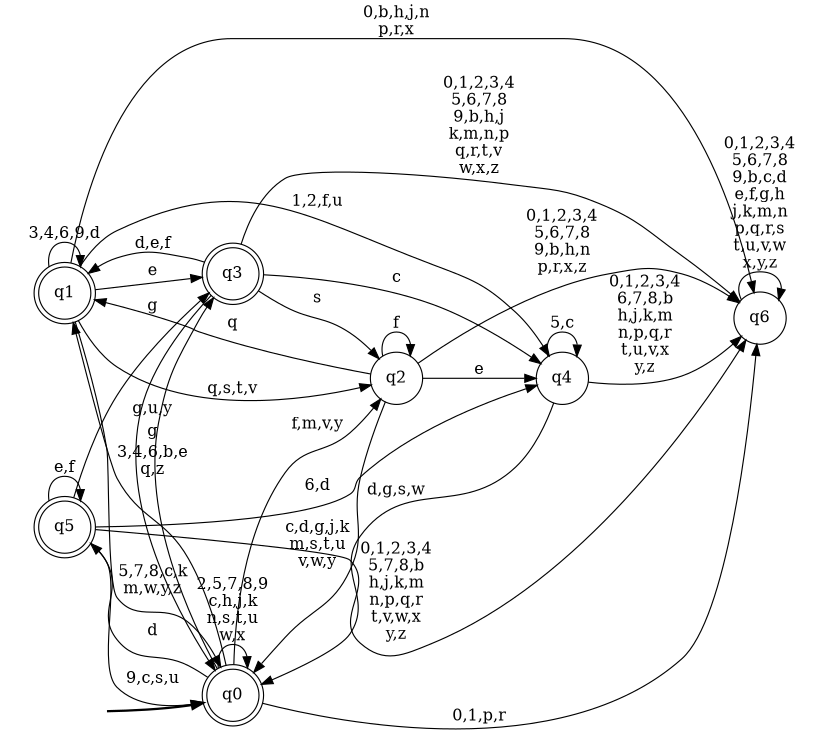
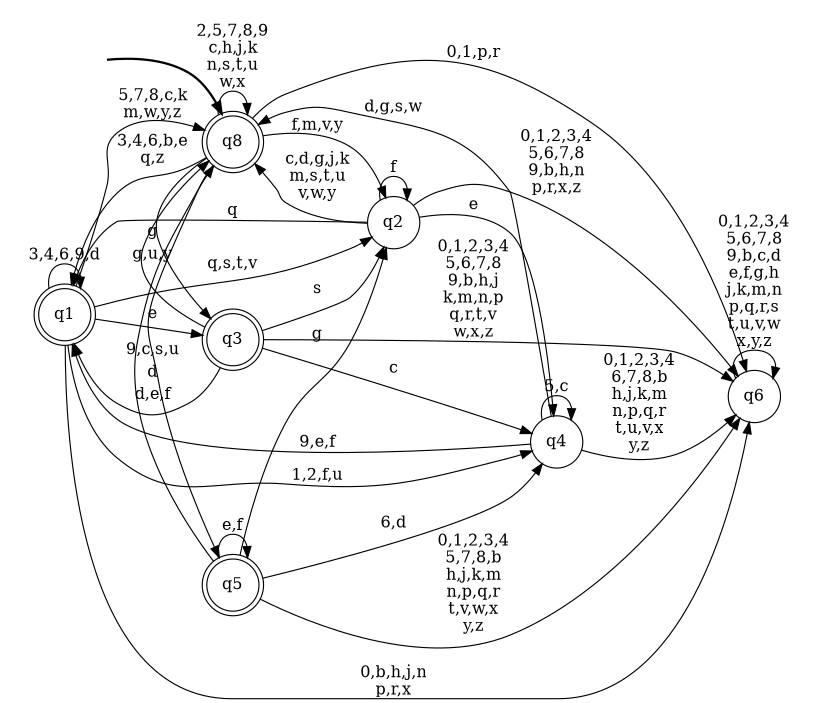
edge "q5" -> "q3": now "q5" -> "q2"
edge "q4" -> "q1": added, label "9,e,f"
node "q0": label "q0" -> "q8"
